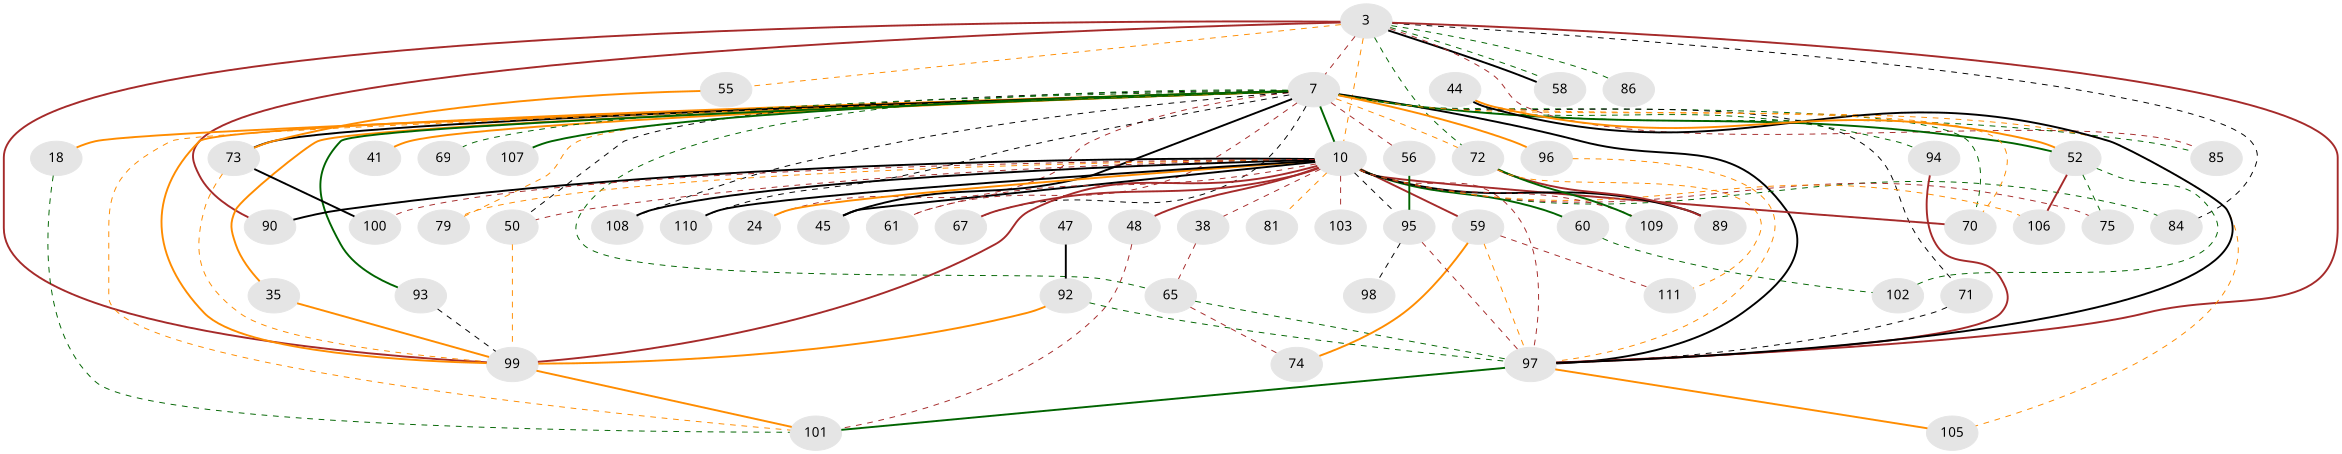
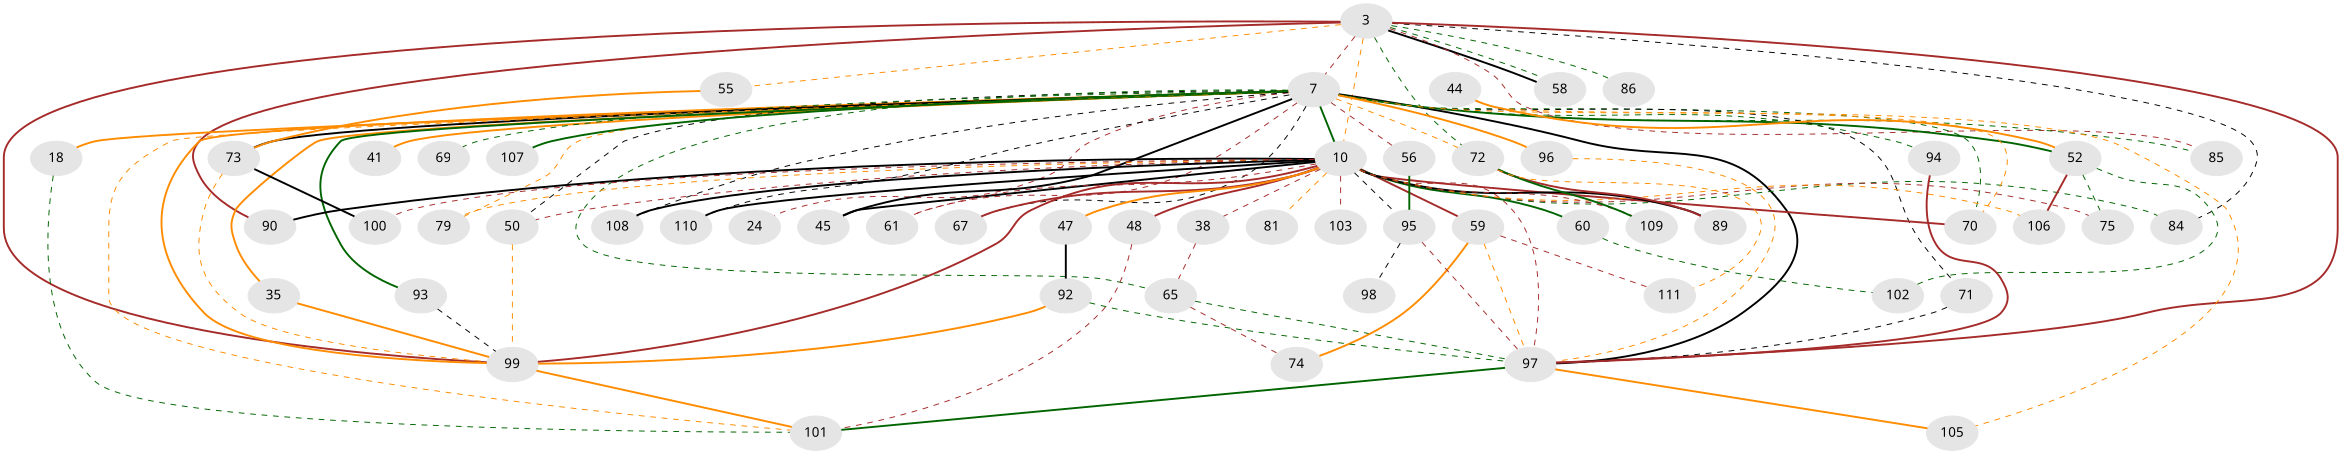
edge "10" -- "24": now "10" -- "47"
edge "44" -- "97": removed
